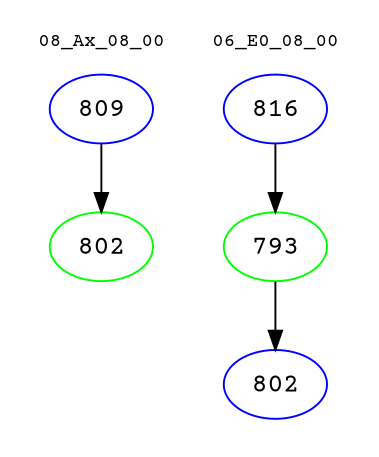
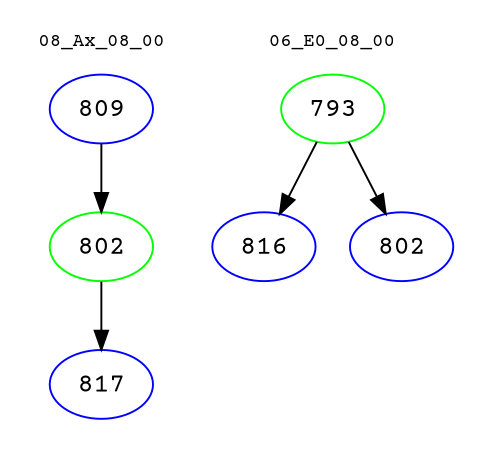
edge "816" -> "793": reversed
node "817": added
